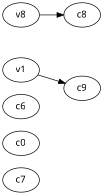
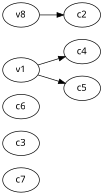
node "c8": label "c8" -> "c2"
node "c4": added
node "c9": label "c9" -> "c5"
node "c0": label "c0" -> "c3"
